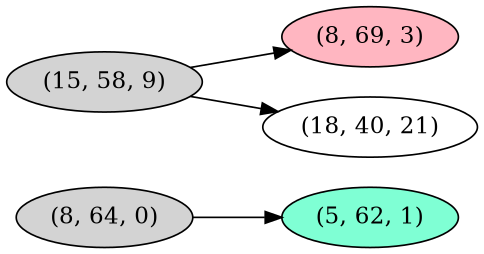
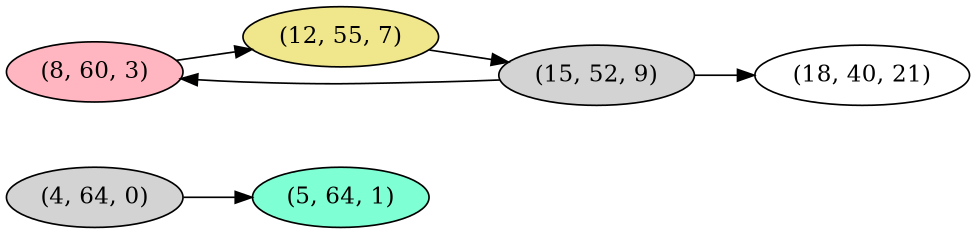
node "(12, 55, 7)": added
node "(8, 69, 3)": label "(8, 69, 3)" -> "(8, 60, 3)"
node "(15, 58, 9)": label "(15, 58, 9)" -> "(15, 52, 9)"
node "(8, 64, 0)": label "(8, 64, 0)" -> "(4, 64, 0)"
node "(5, 62, 1)": label "(5, 62, 1)" -> "(5, 64, 1)"
